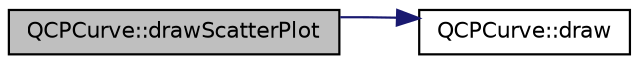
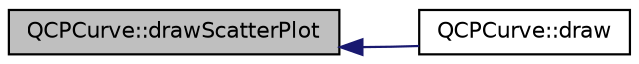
edge "QCPCurve::drawScatterPlot" -> "QCPCurve::draw": reversed
